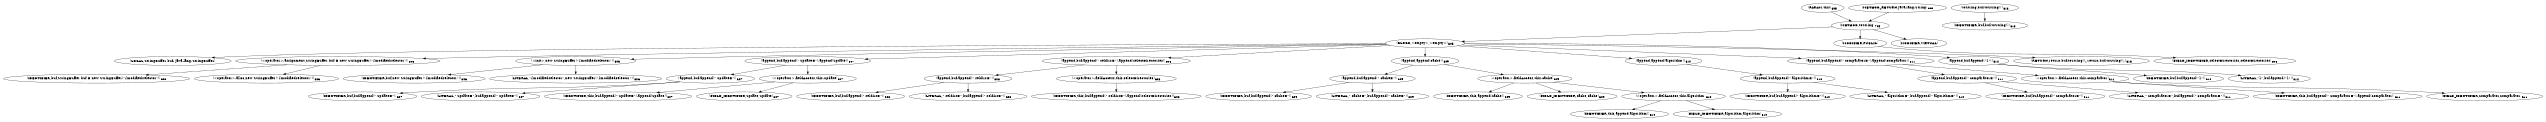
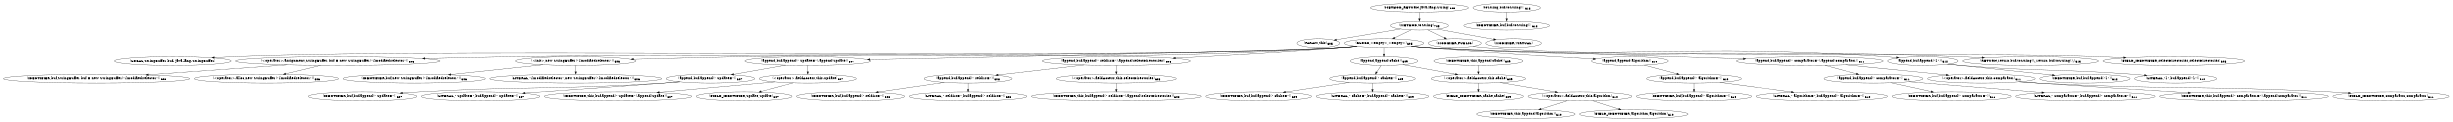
edge "(PARAM,this)" -> "(METHOD,toString)": reversed
edge "(<operator>.fieldAccess,this.cache)" -> "(IDENTIFIER,this,append(cache))": reversed
